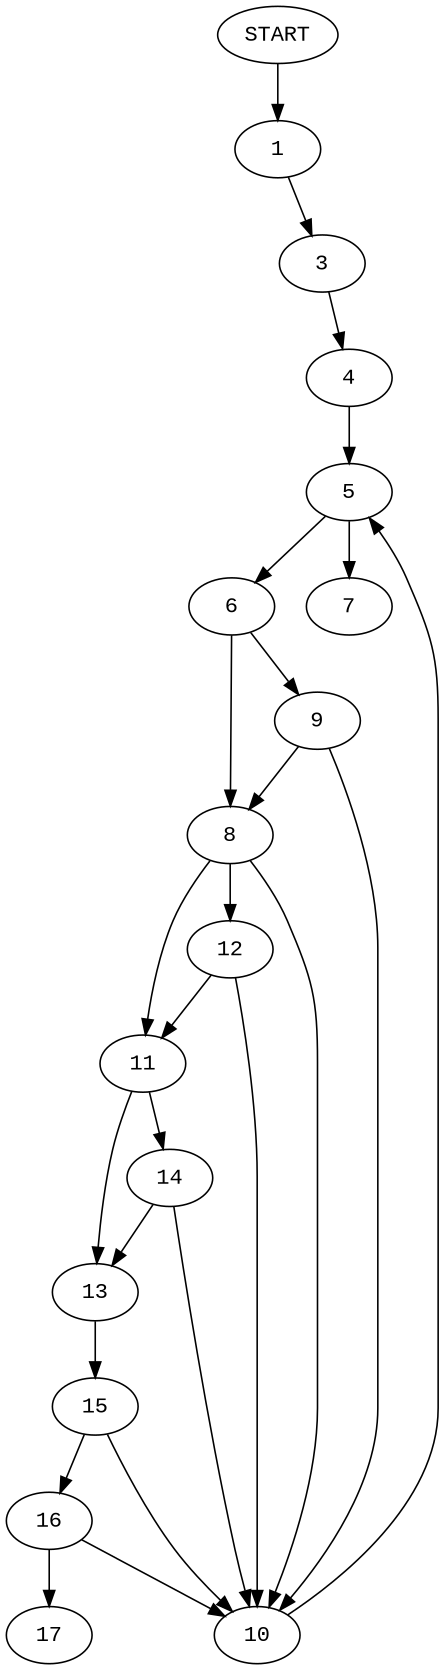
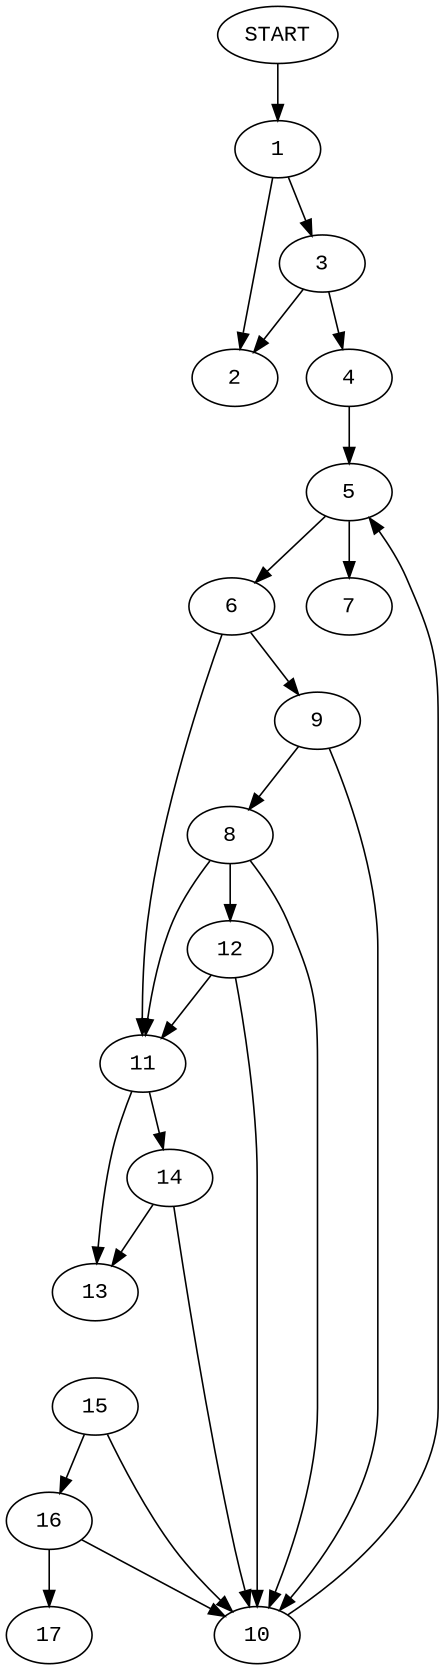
node "2": added
edge "6" -> "8": now "6" -> "11"
edge "13" -> "15": removed
